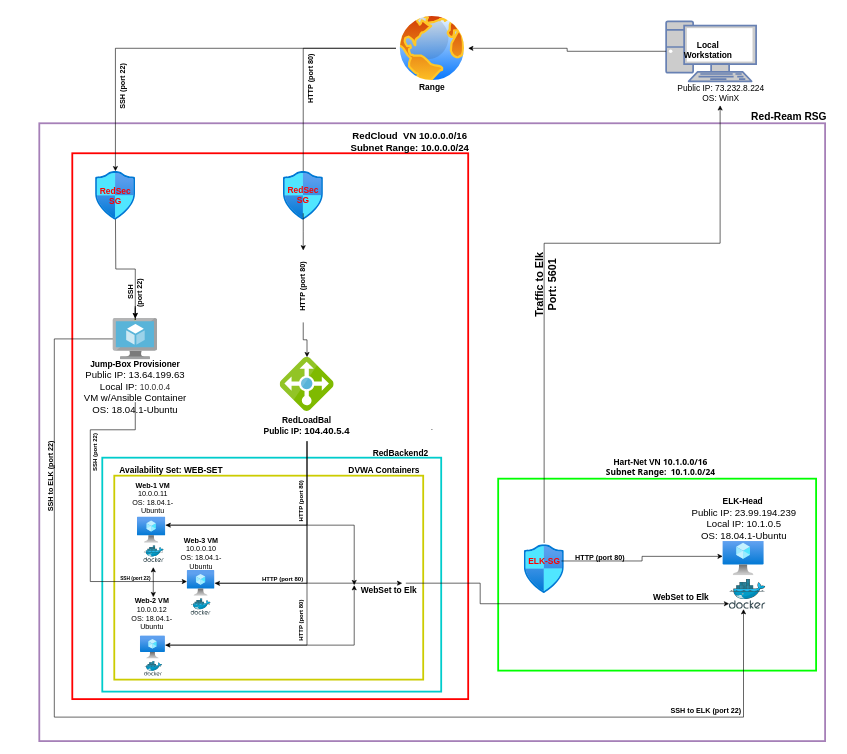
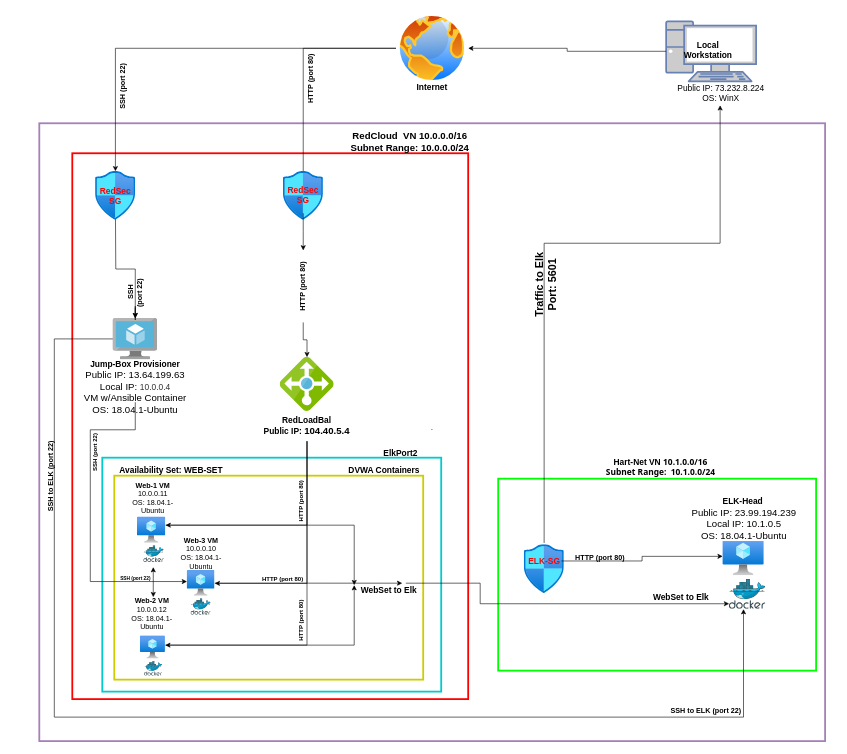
node "Range": label "Range" -> "Internet"
node "Red-Ream RSG": removed
node "RedBackend2": label "RedBackend2" -> "ElkPort2"
